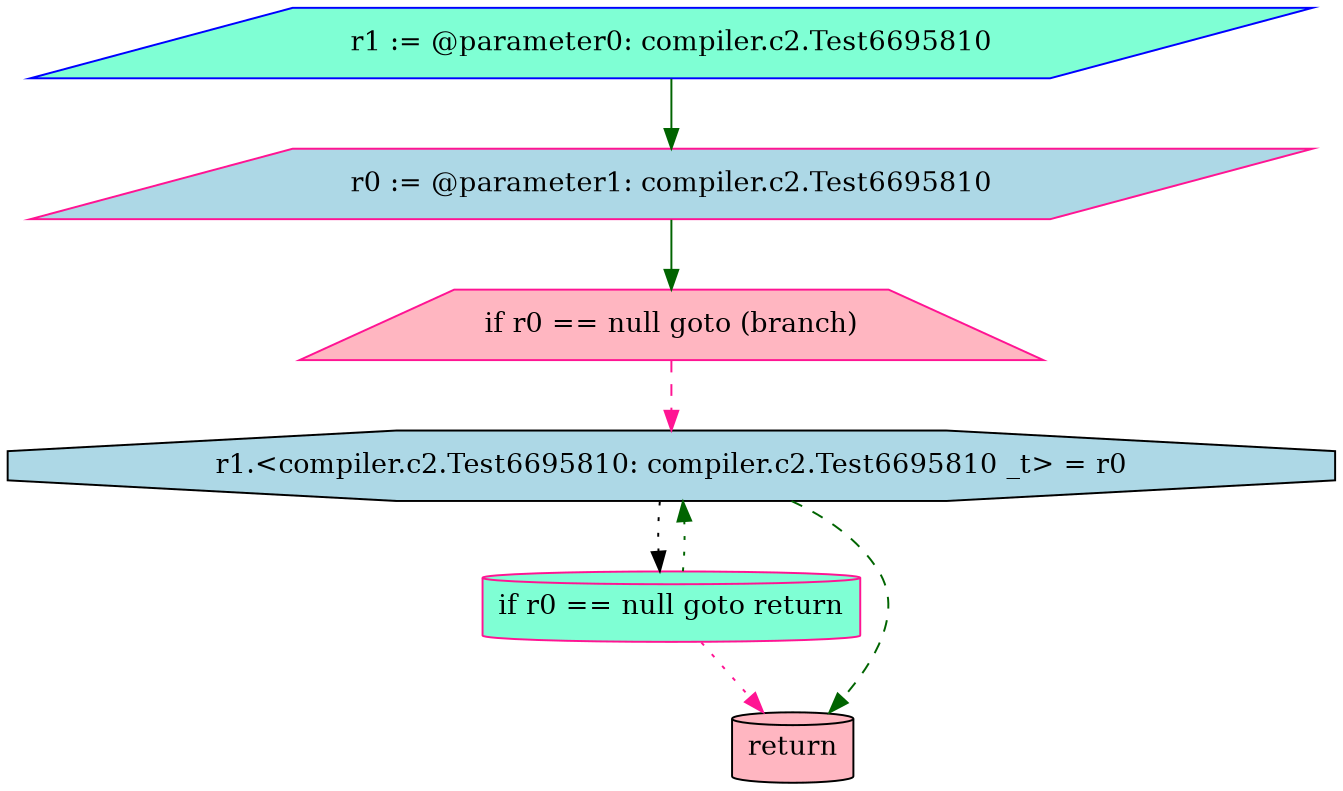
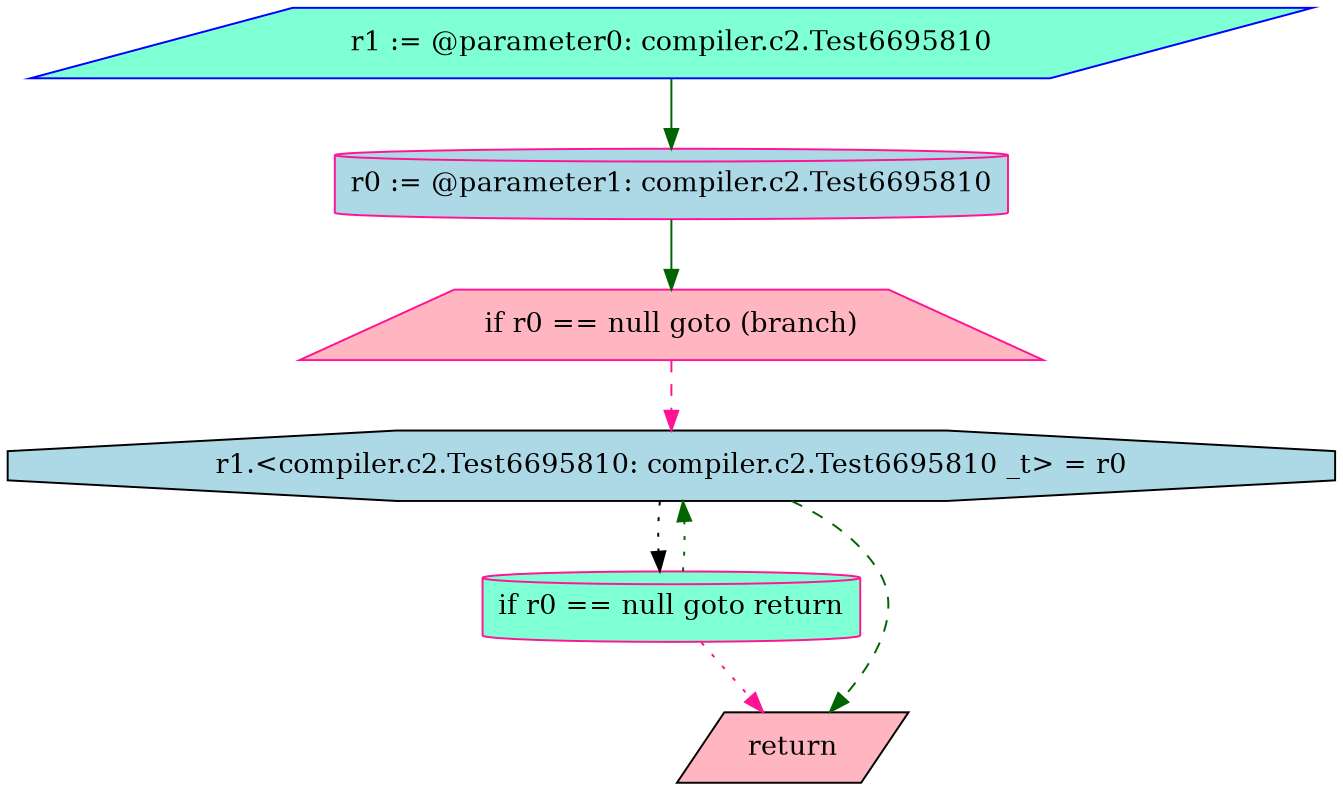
node "r0 := @parameter1: compiler.c2.Test6695810": shape parallelogram -> cylinder
node "return": shape cylinder -> parallelogram
